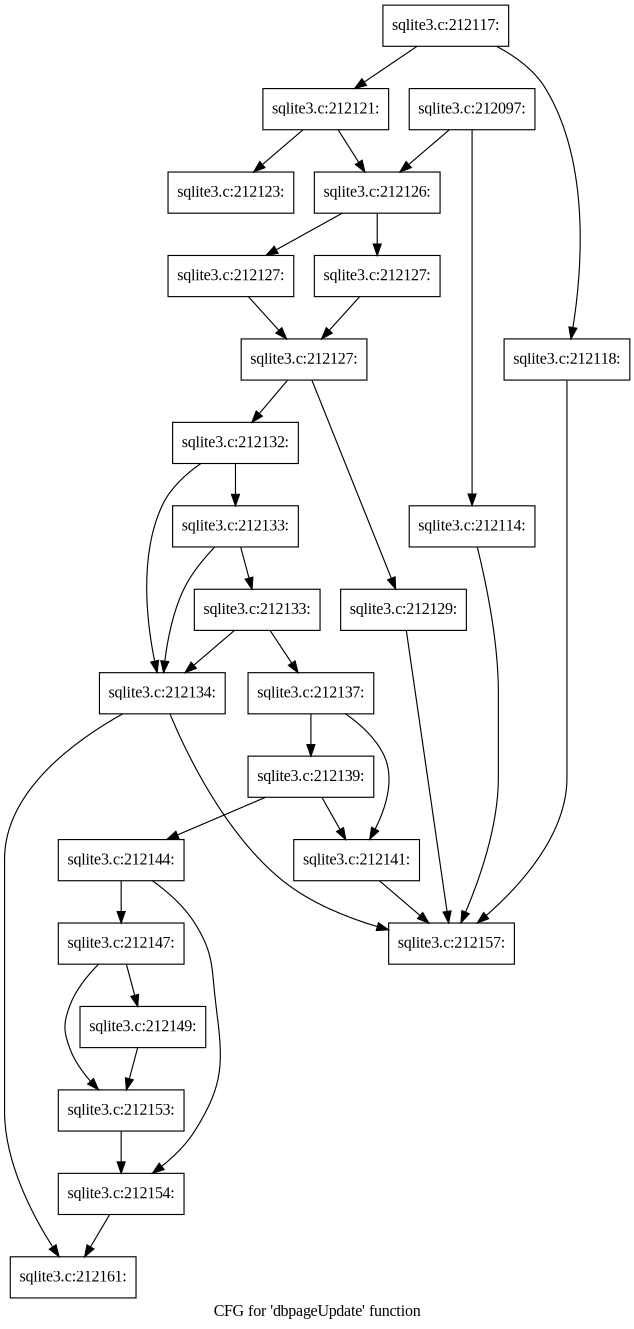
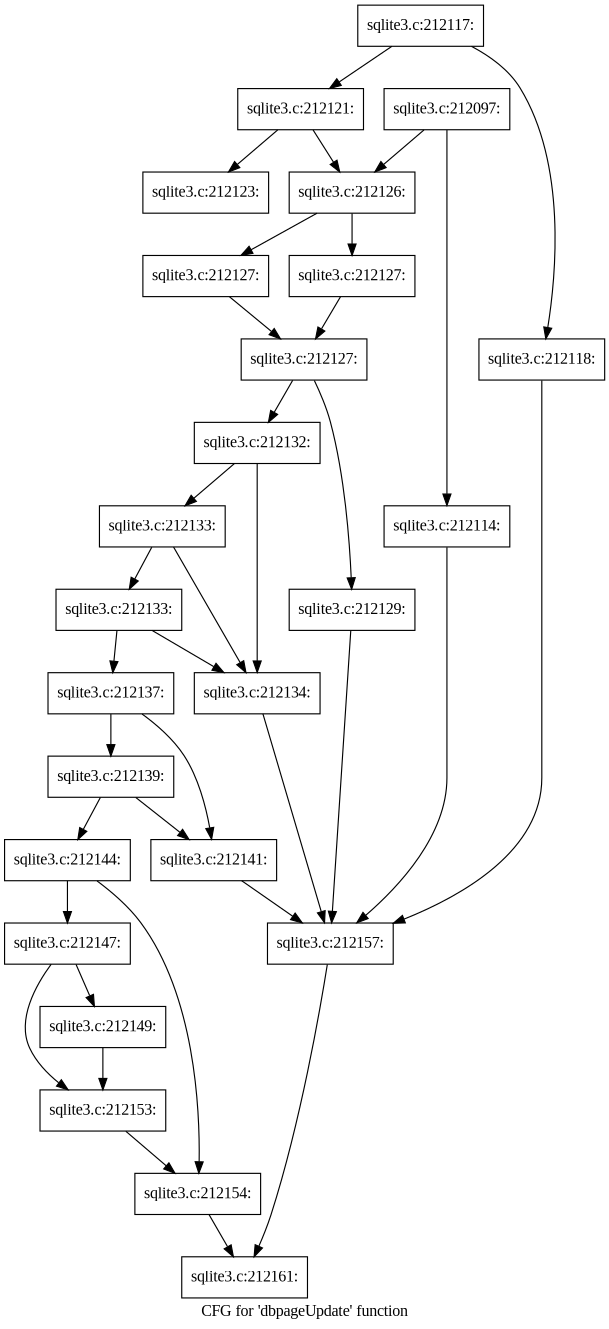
edge "sqlite3.c:212134:" -> "sqlite3.c:212161:": now "sqlite3.c:212157:" -> "sqlite3.c:212161:"
